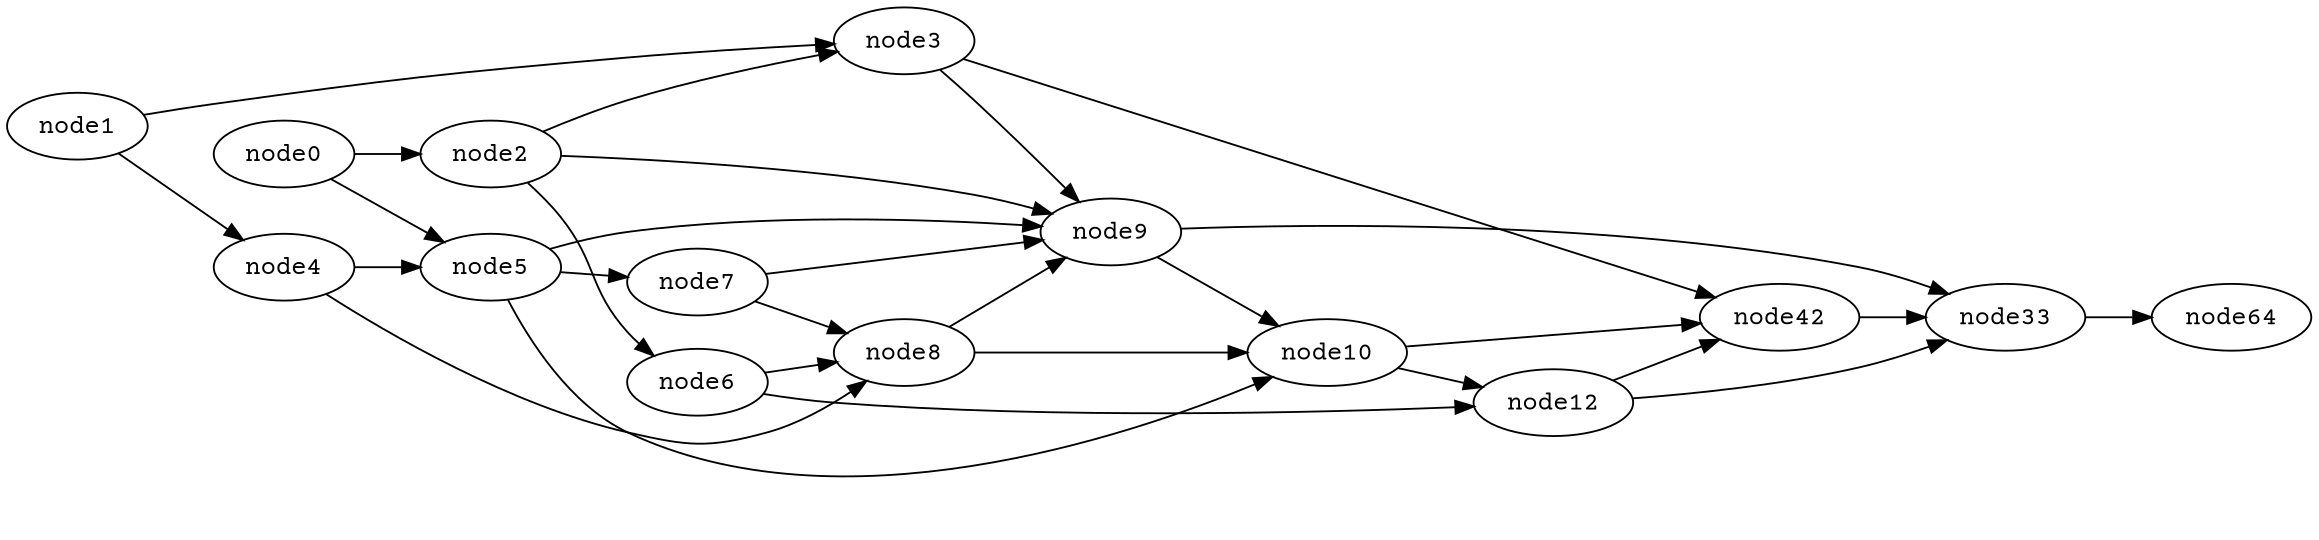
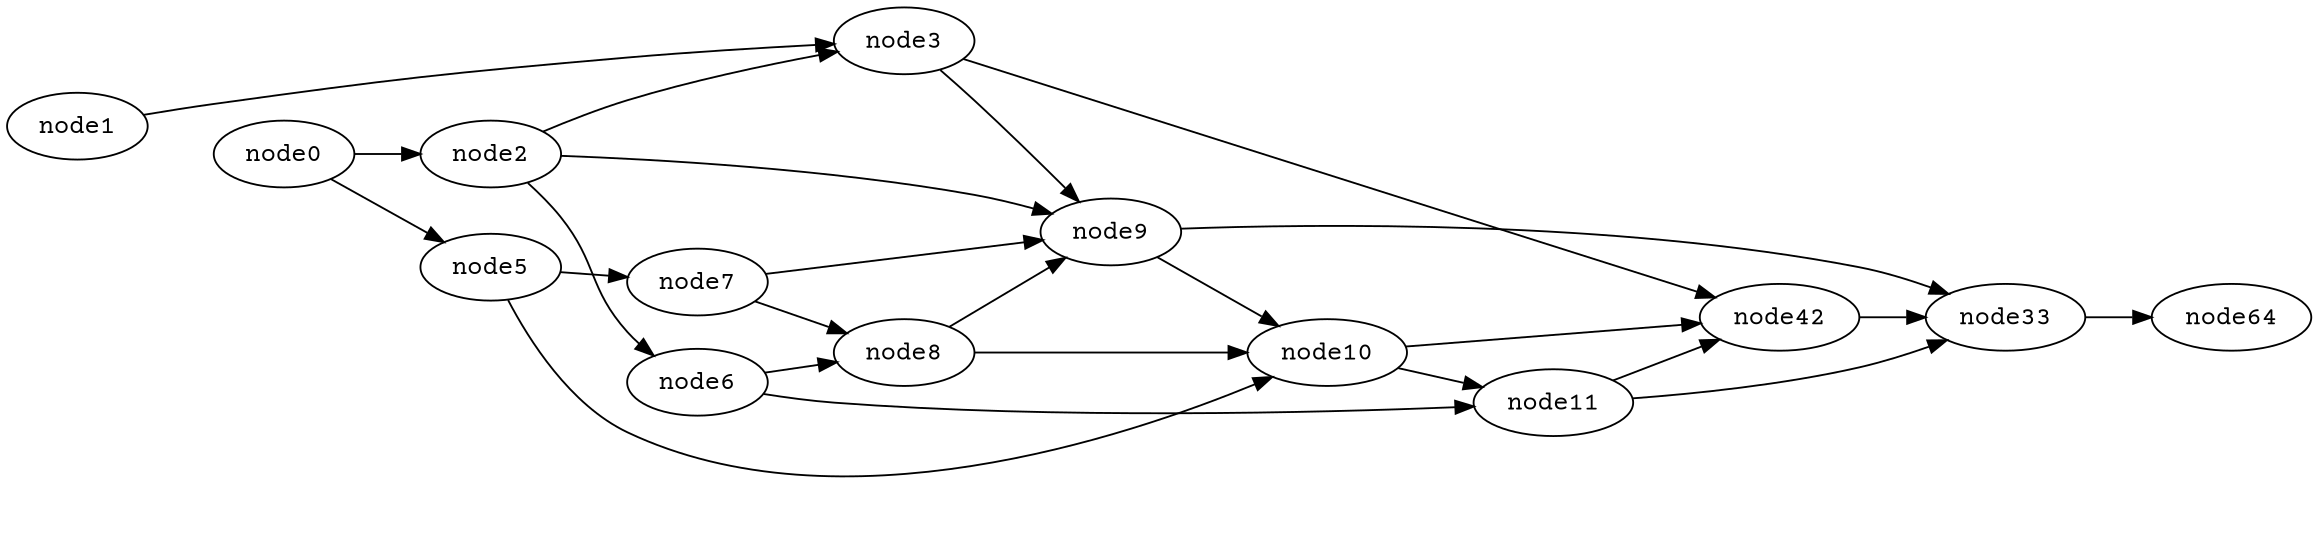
edge "node5" -> "node9": removed
node "node4": removed
node "node12": label "node12" -> "node11"
